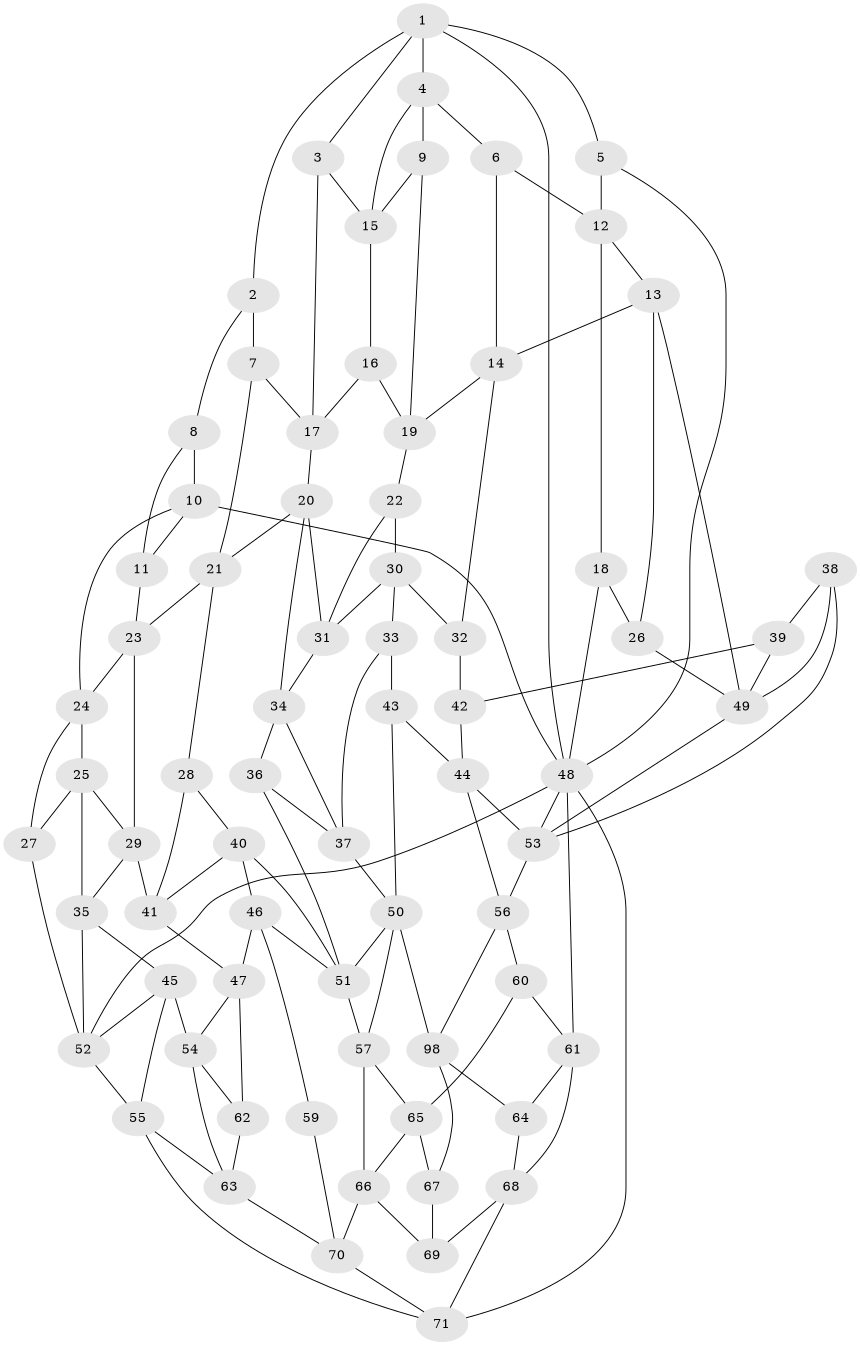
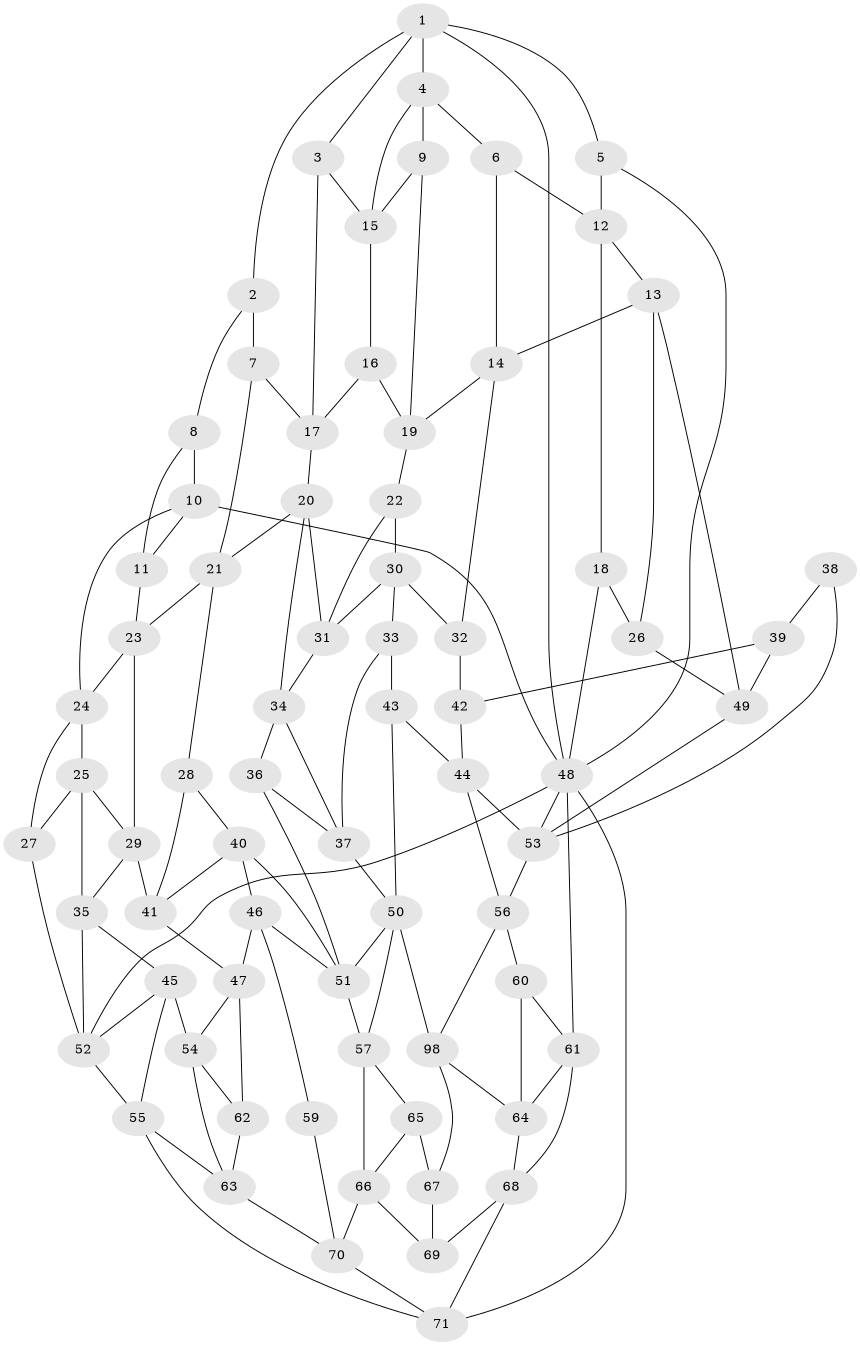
edge "38" -- "49": removed
edge "60" -- "65": now "60" -- "64"
